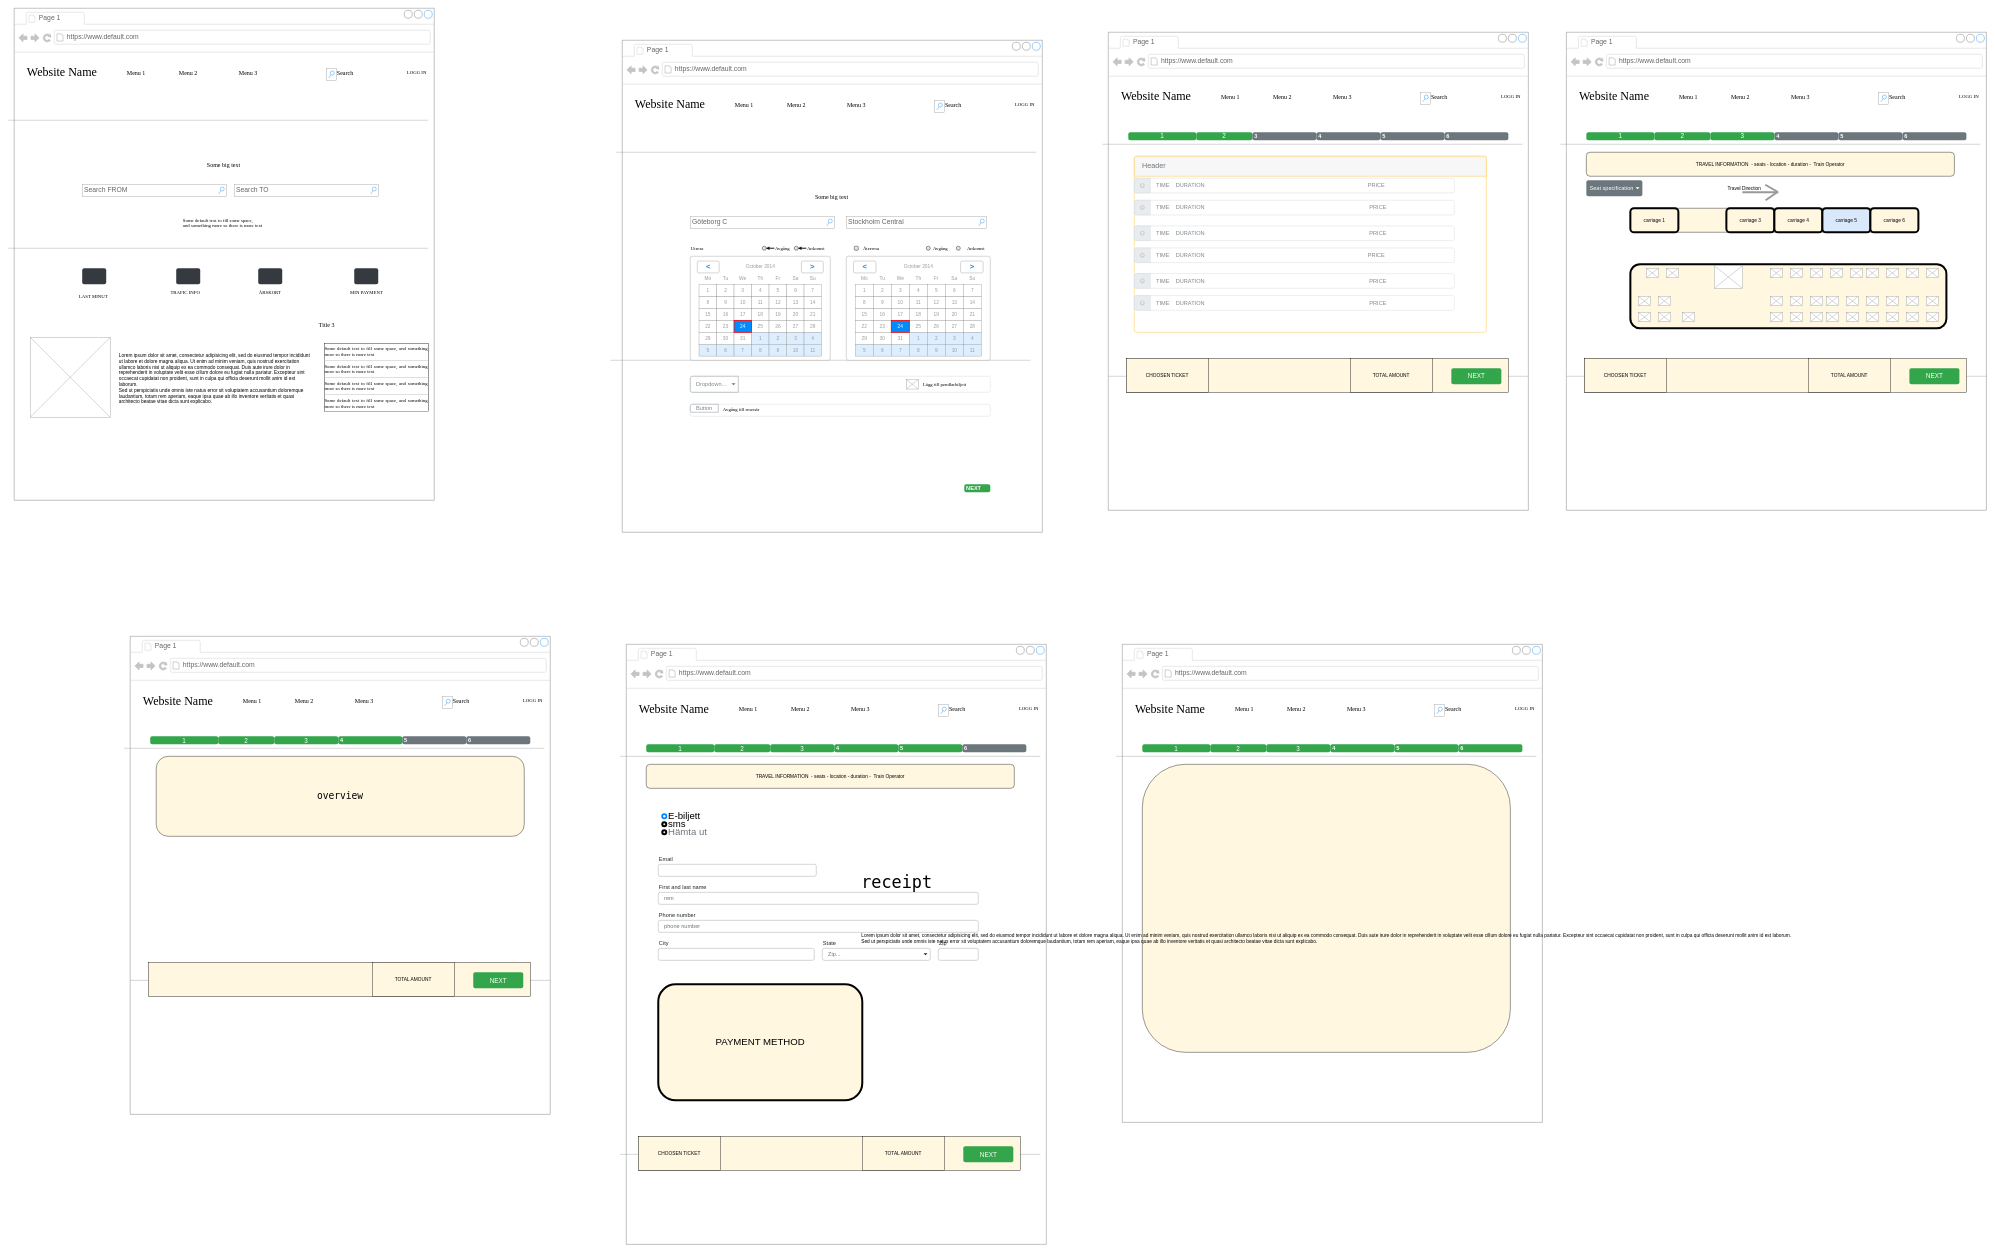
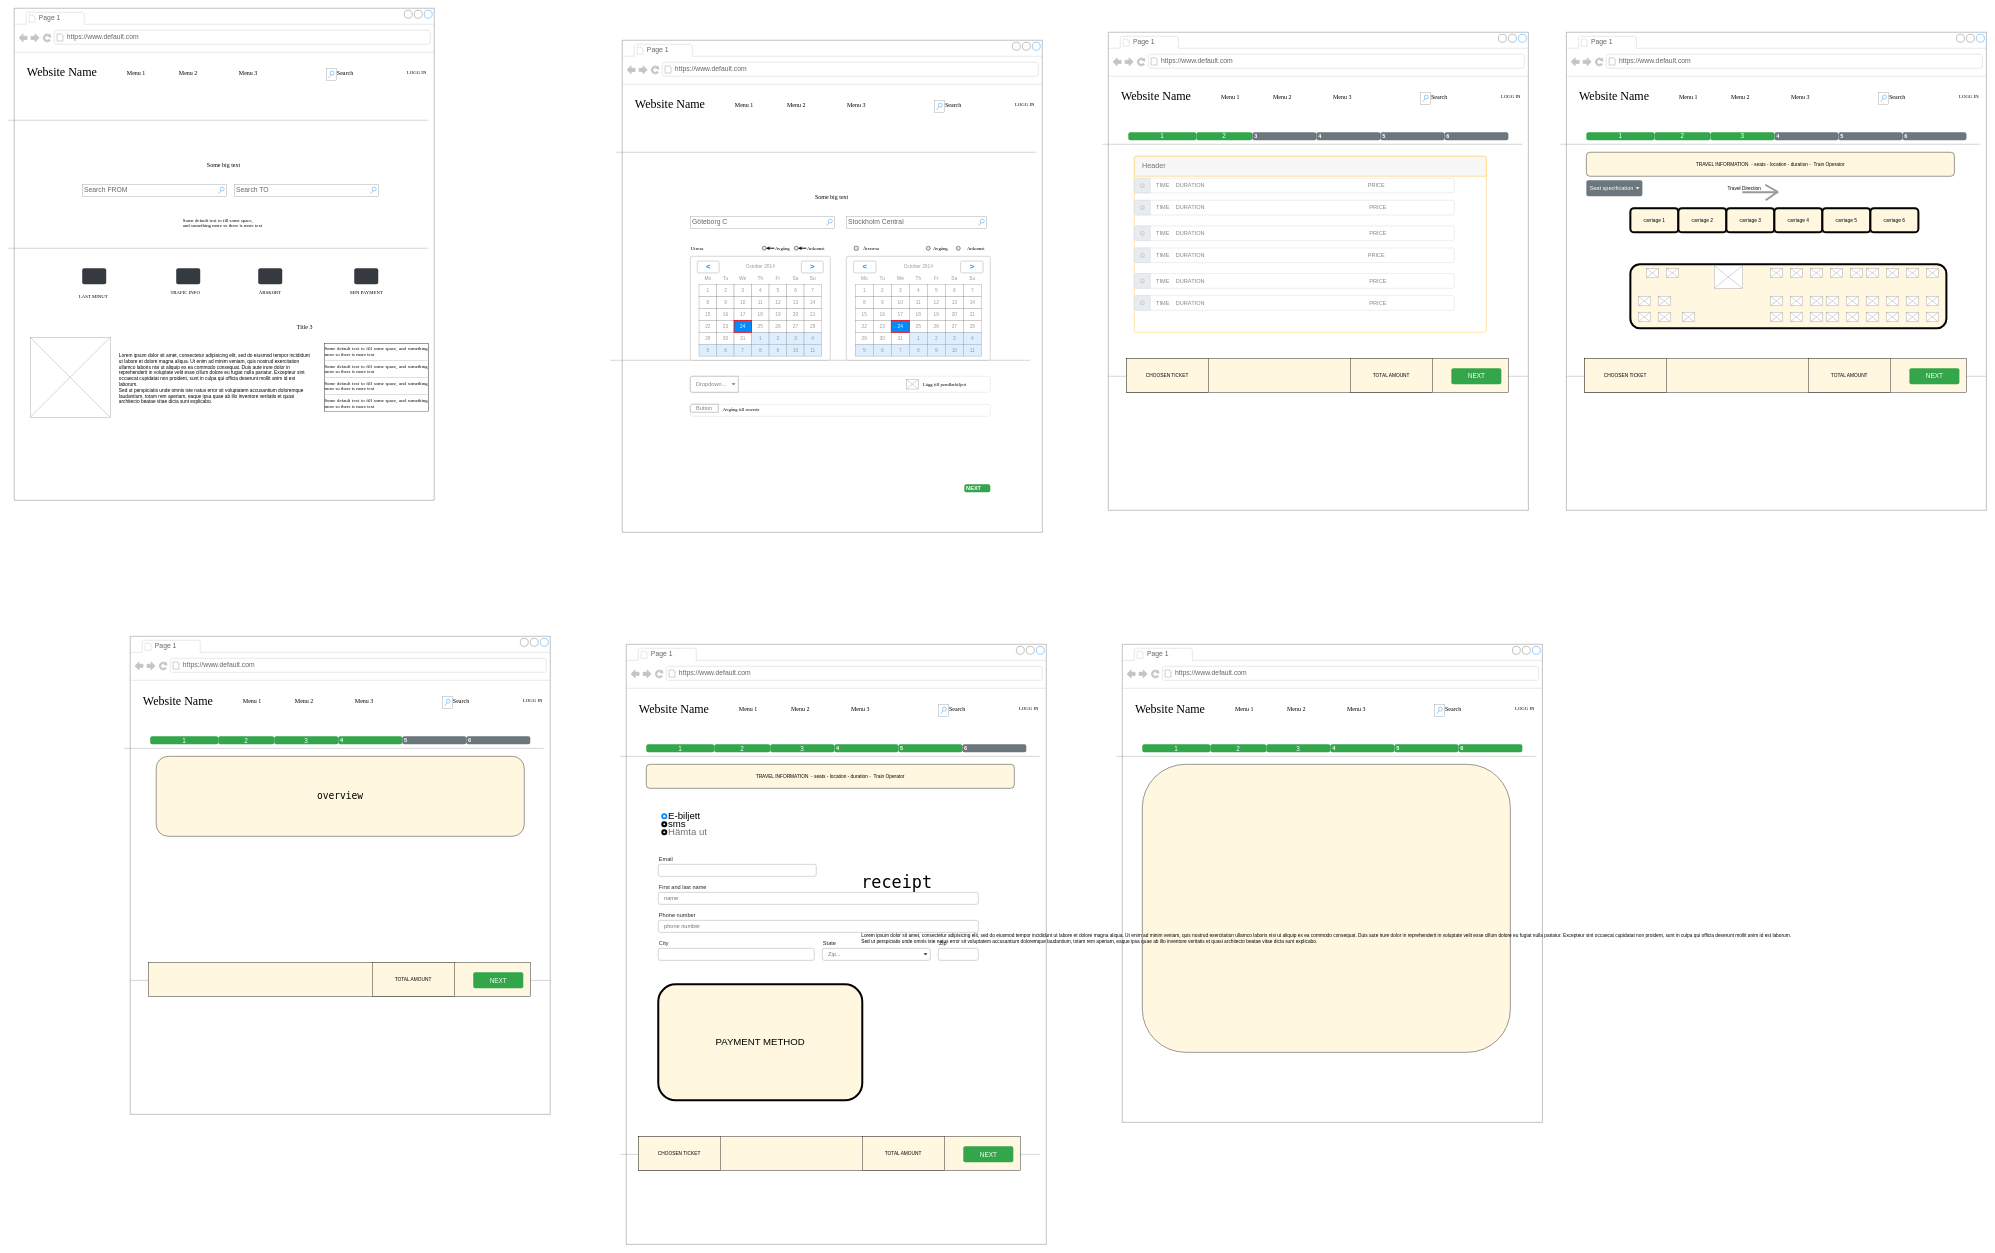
node "carriage 2": added
node "carriage 5": fillcolor #dae8fc -> #fff7e0
node "Title 3": moved (352, 326) -> (330, 328)
node "rem": label "rem" -> "name"
